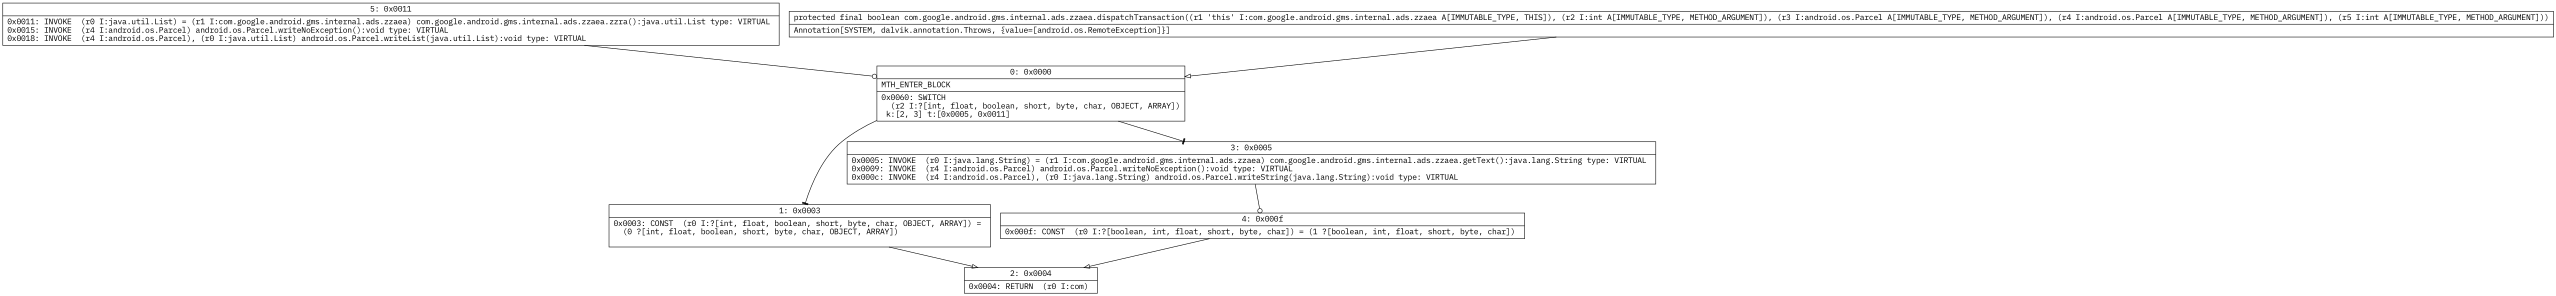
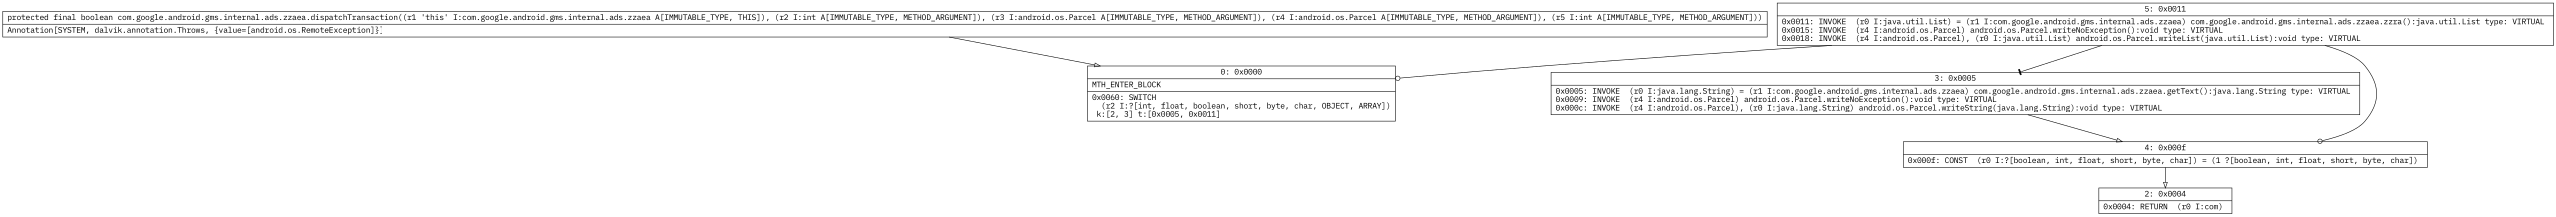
edge "5: 0x0011" -> "4: 0x000f": added
edge "0: 0x0000" -> "3: 0x0005": now "5: 0x0011" -> "3: 0x0005"
edge "3: 0x0005" -> "4: 0x000f": arrowhead odot -> onormal
node "1: 0x0003": removed
